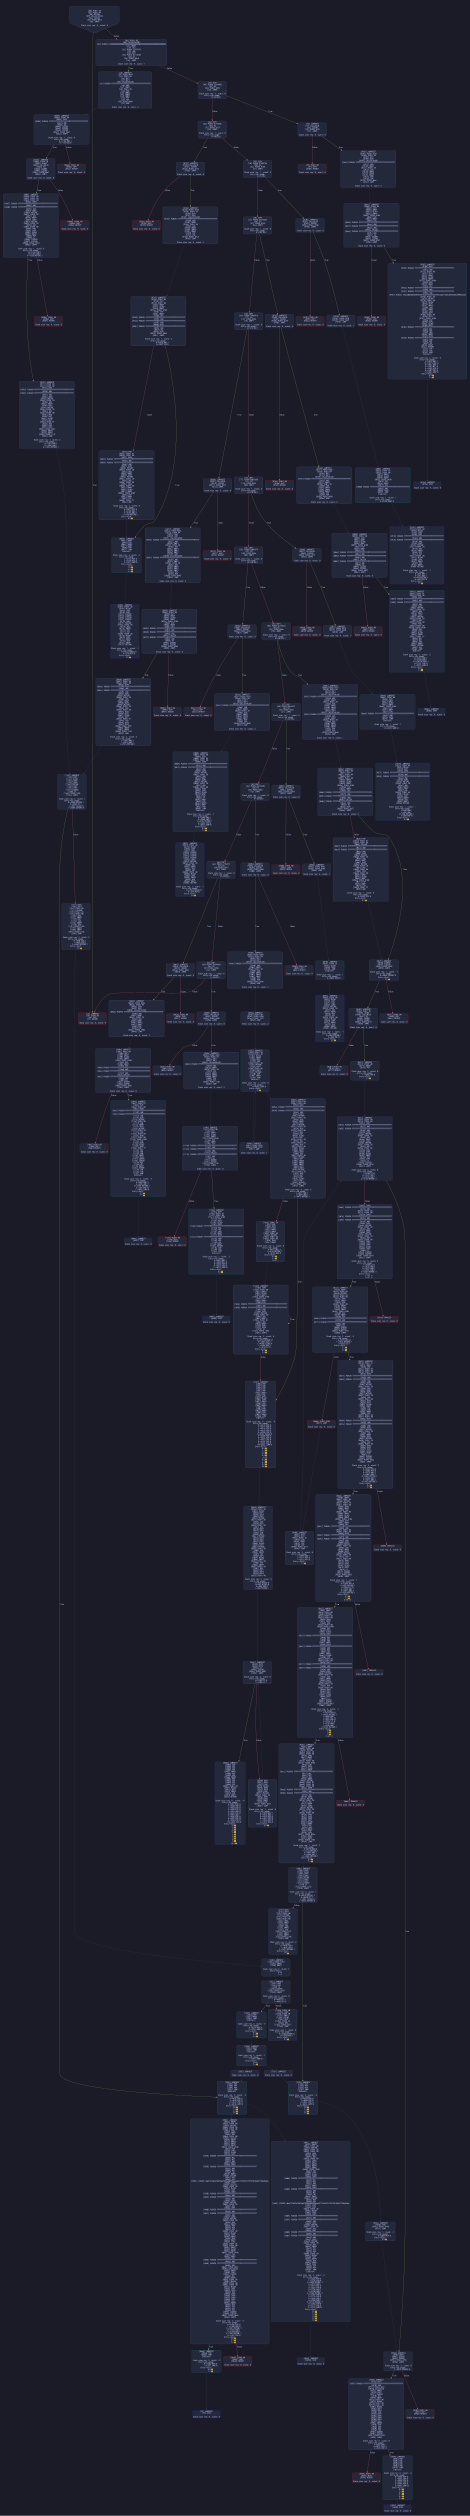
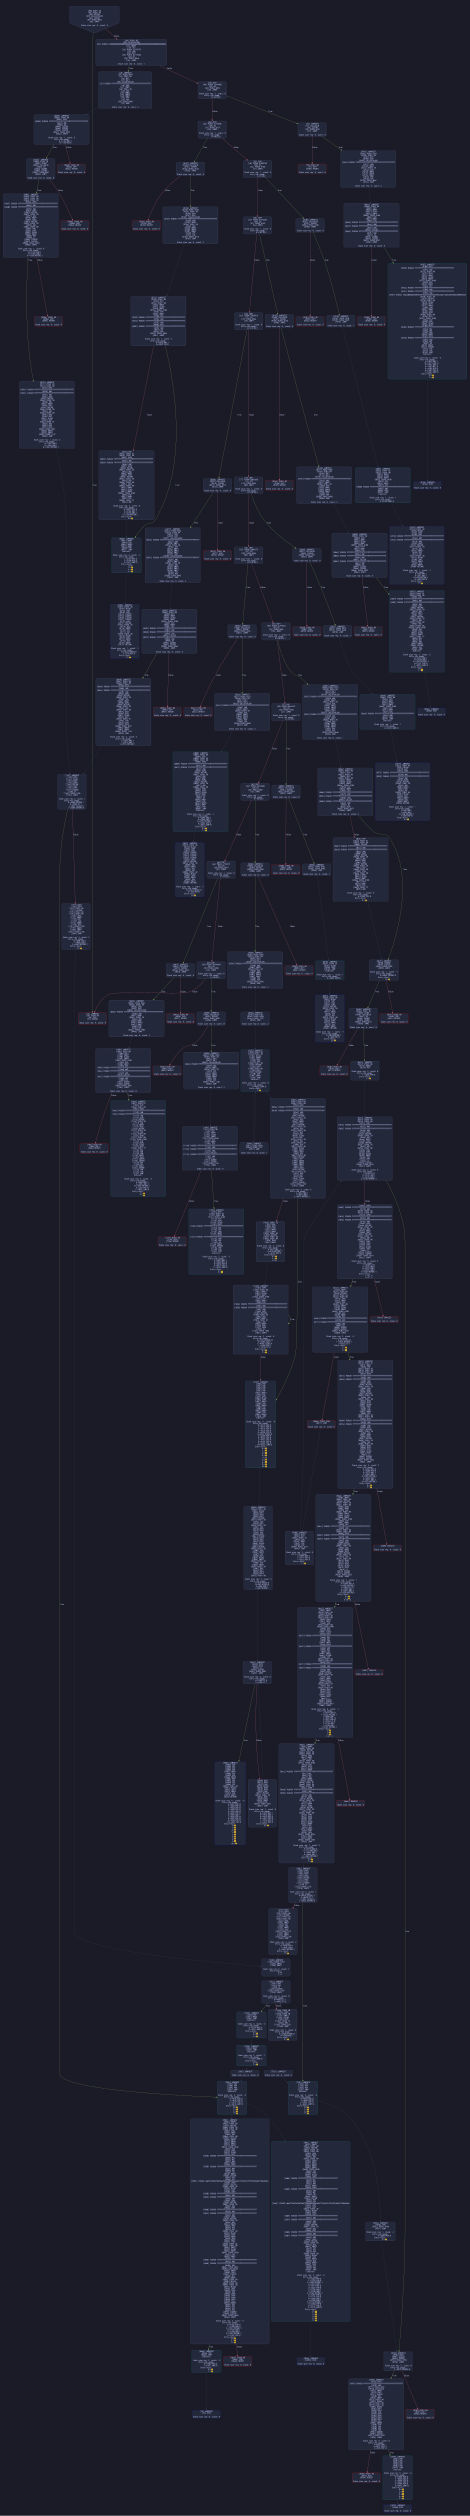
node "[044e] JUMPDEST [044f] STOP Stack size req: 0, sizeΔ: 0": removed
node "[0487] JUMPDEST [0488] STOP Stack size req: 0, sizeΔ: 0": removed
